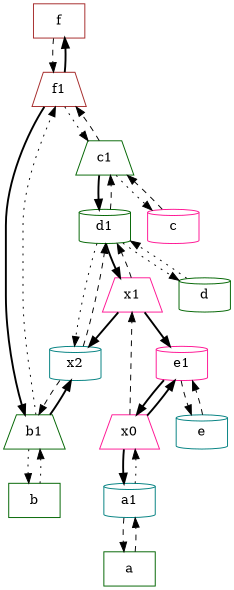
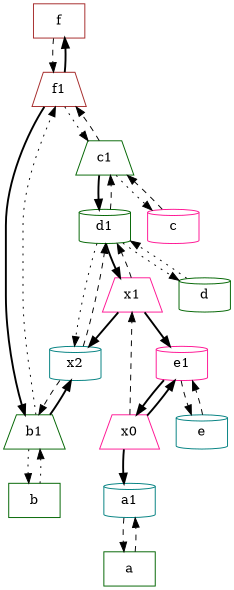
edge "a1" -> "x0": removed
